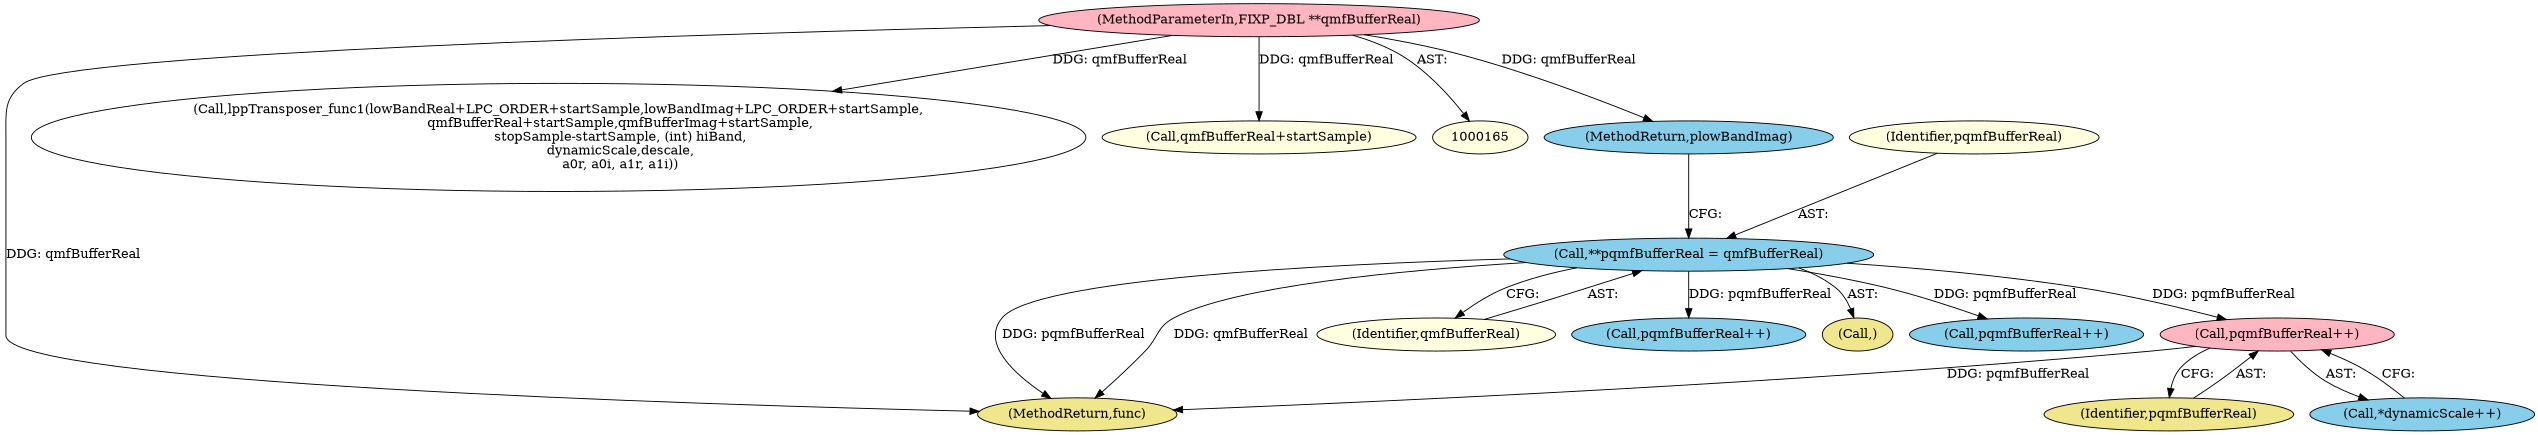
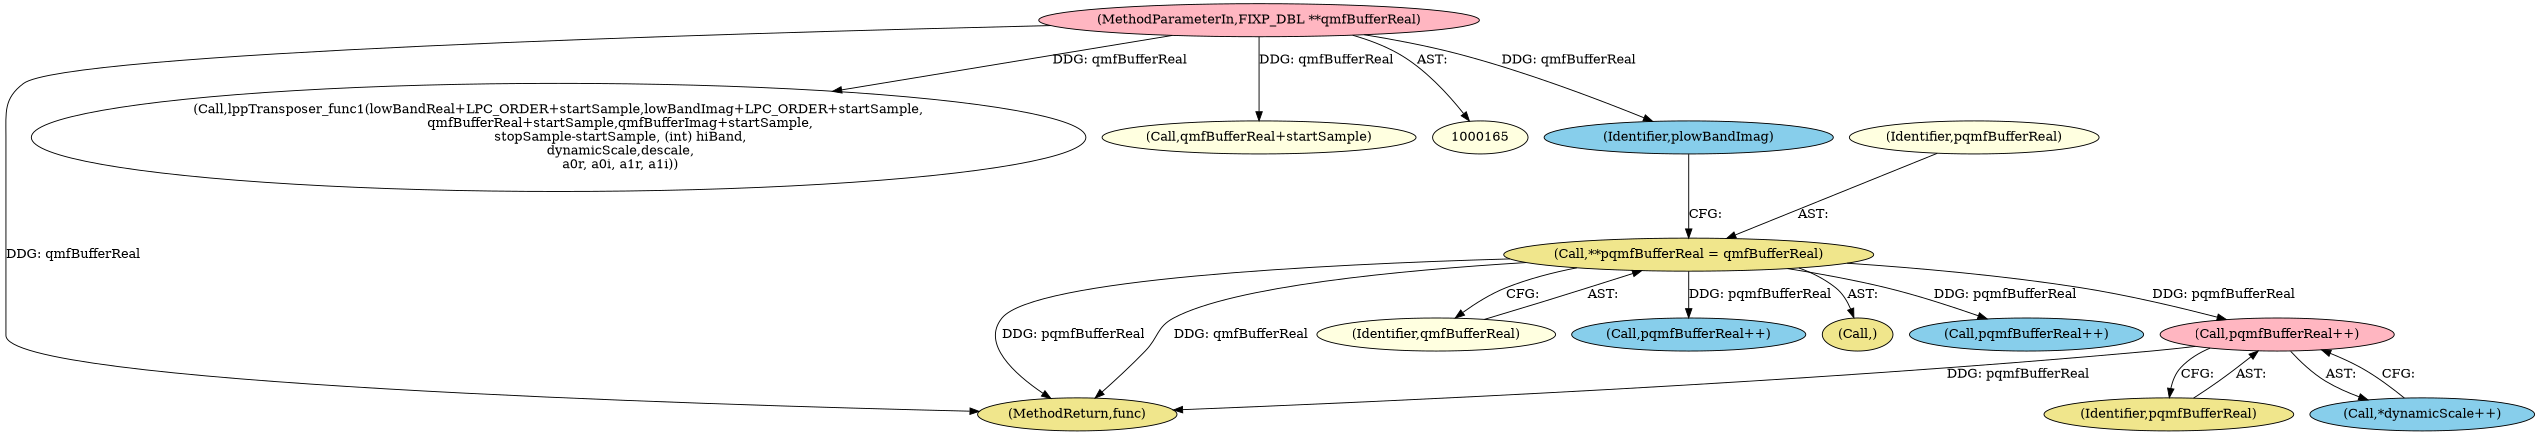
node "(MethodReturn,plowBandImag)": label "(MethodReturn,plowBandImag)" -> "(Identifier,plowBandImag)"
node "(Call,**pqmfBufferReal = qmfBufferReal)": fillcolor skyblue -> khaki
